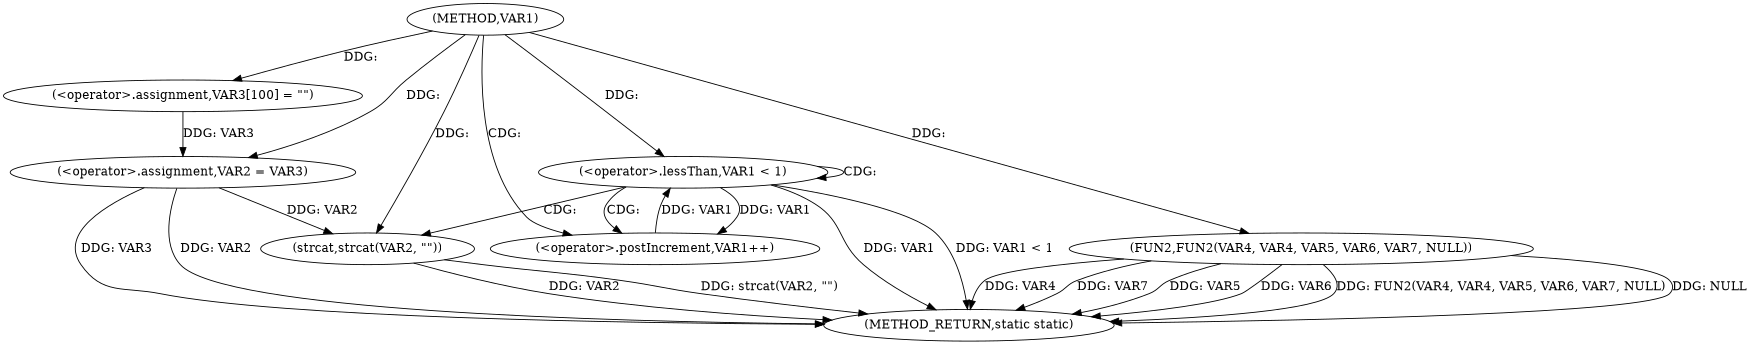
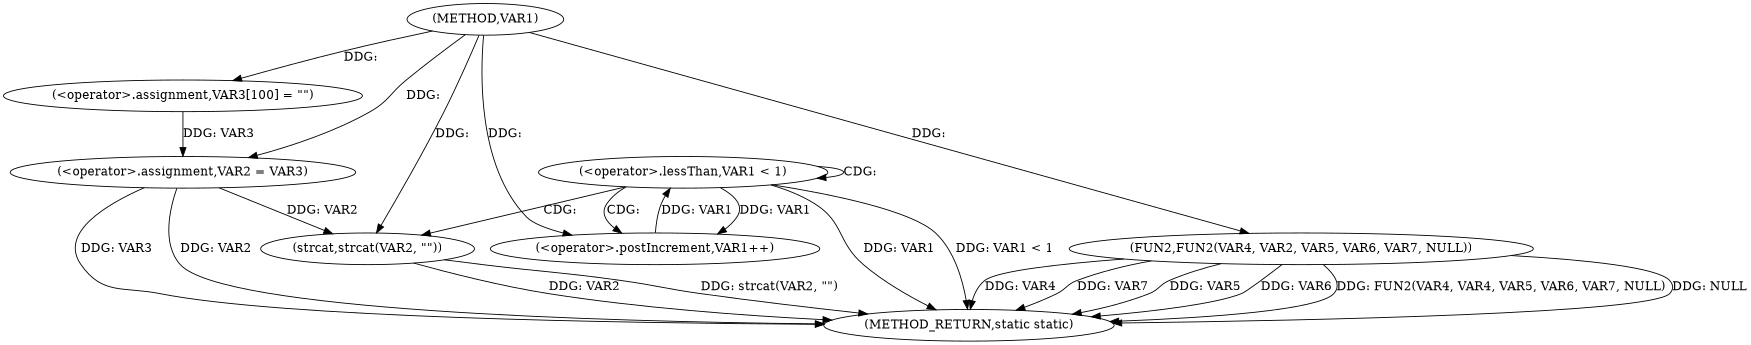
edge "(METHOD,VAR1)" -> "(<operator>.lessThan,VAR1 < 1)": removed, label "DDG:"
edge "(METHOD,VAR1)" -> "(<operator>.postIncrement,VAR1++)": label "CDG: " -> "DDG: "
node "(FUN2,FUN2(VAR4, VAR4, VAR5, VAR6, VAR7, NULL))": label "(FUN2,FUN2(VAR4, VAR4, VAR5, VAR6, VAR7, NULL))" -> "(FUN2,FUN2(VAR4, VAR2, VAR5, VAR6, VAR7, NULL))"
